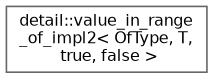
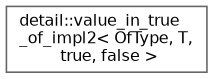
node "detail::value_in_range _of_impl2< OfType, T, true, false >": label "detail::value_in_range _of_impl2< OfType, T, true, false >" -> "detail::value_in_true _of_impl2< OfType, T, true, false >"
